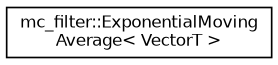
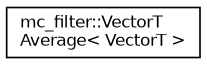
node "mc_filter::ExponentialMoving Average< VectorT >": label "mc_filter::ExponentialMoving Average< VectorT >" -> "mc_filter::VectorT Average< VectorT >"
